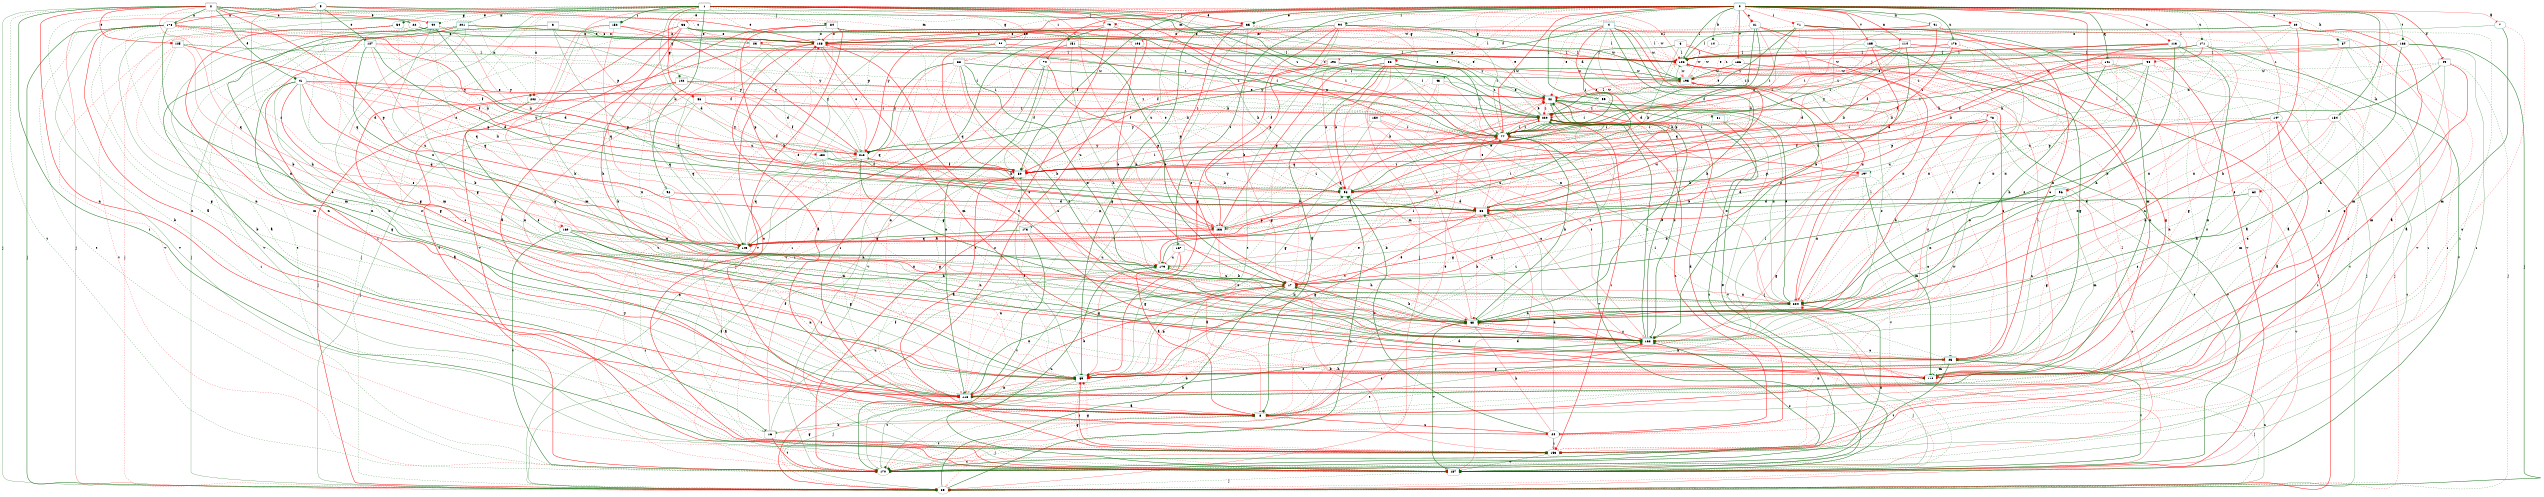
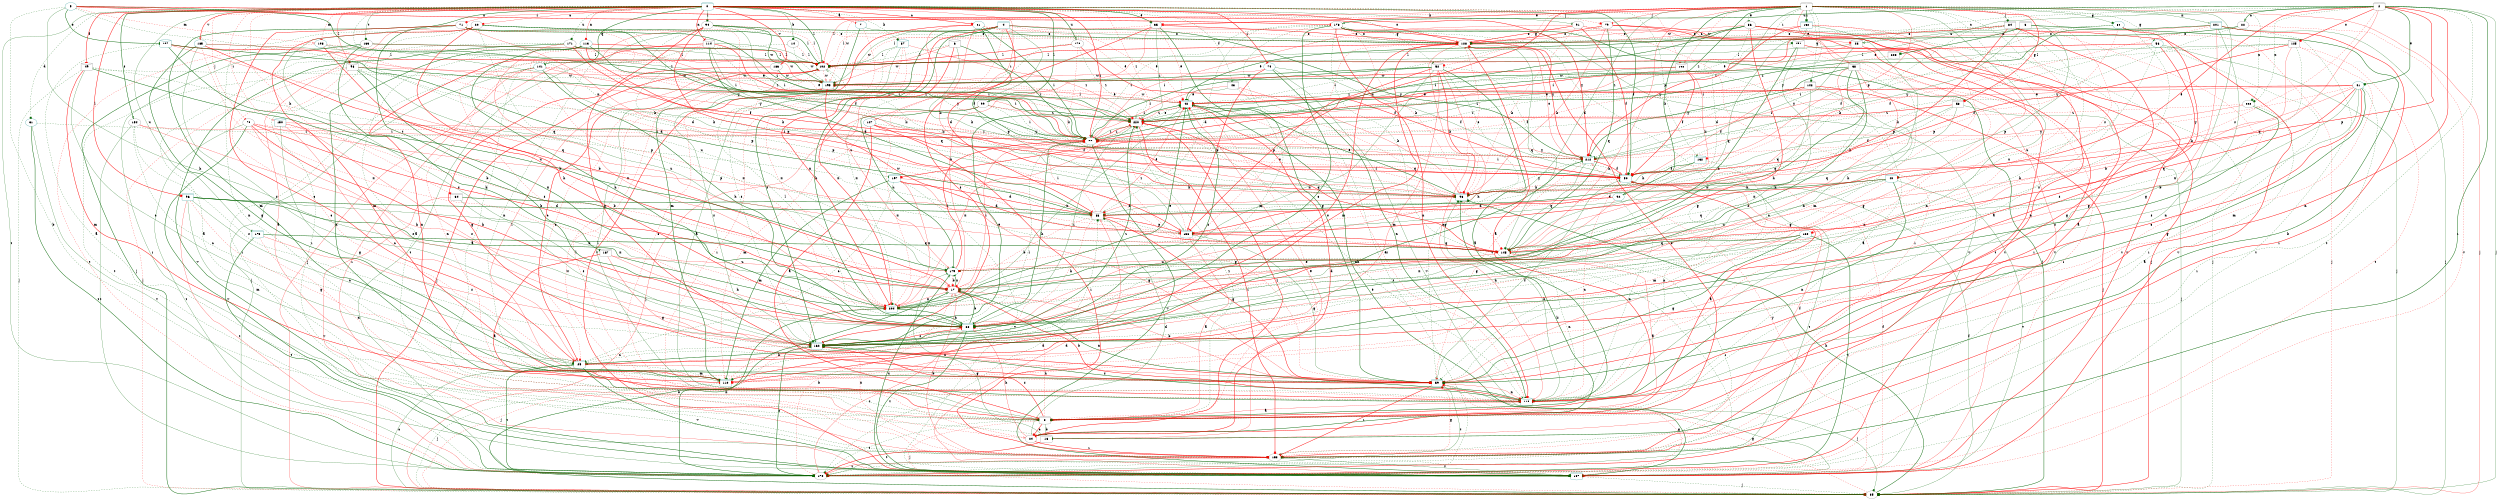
edge "40" -> "128": removed, label "o"
node "203": added
node "31": shape cylinder -> ellipse
edge "79" -> "93": added, label "k"
edge "152" -> "145": color red -> darkgreen
edge "113" -> "59": removed, label "g"
edge "187" -> "50": color darkgreen -> red
